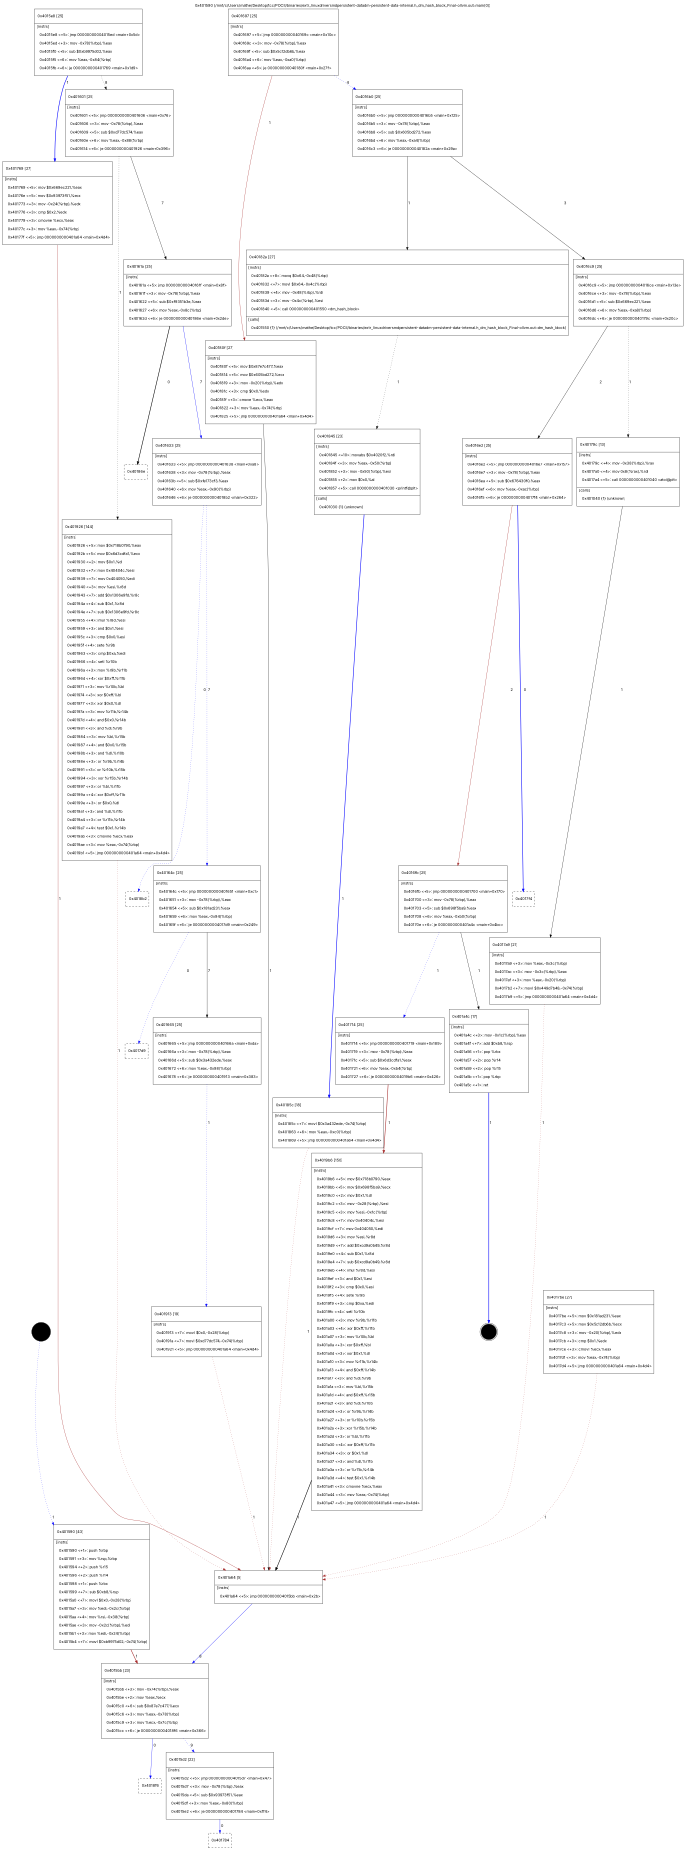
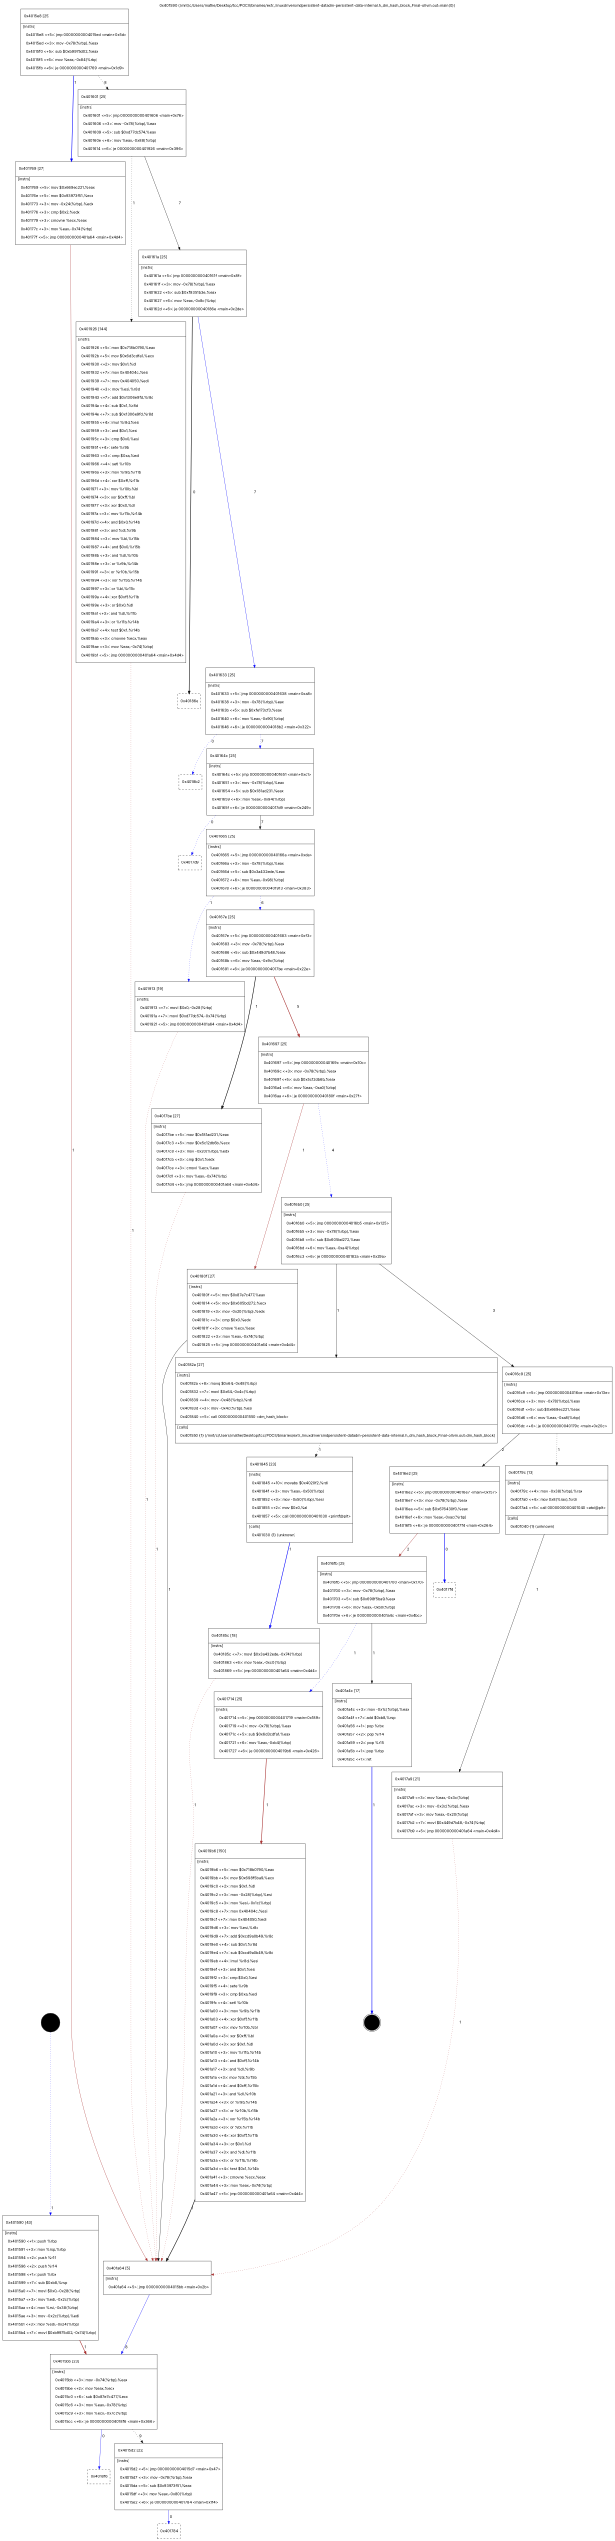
node "0x40167e [25]": added
edge "0x4015bb [23]" -> "0x4015d2 [22]": color blue -> black
